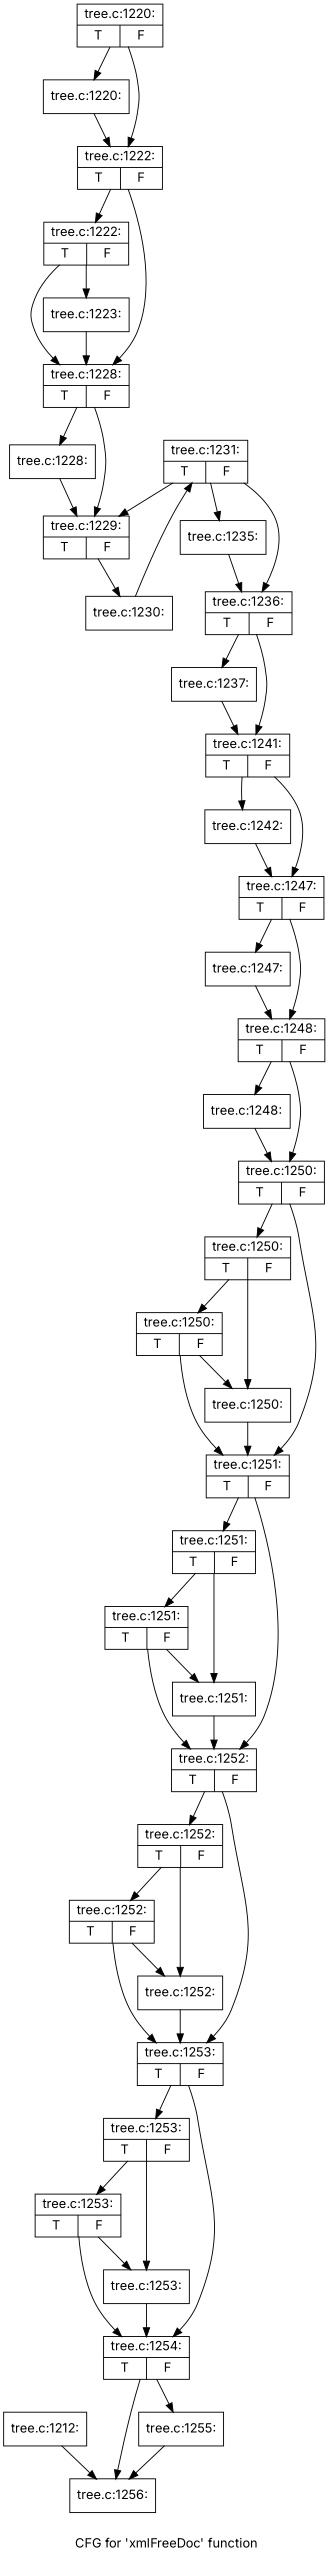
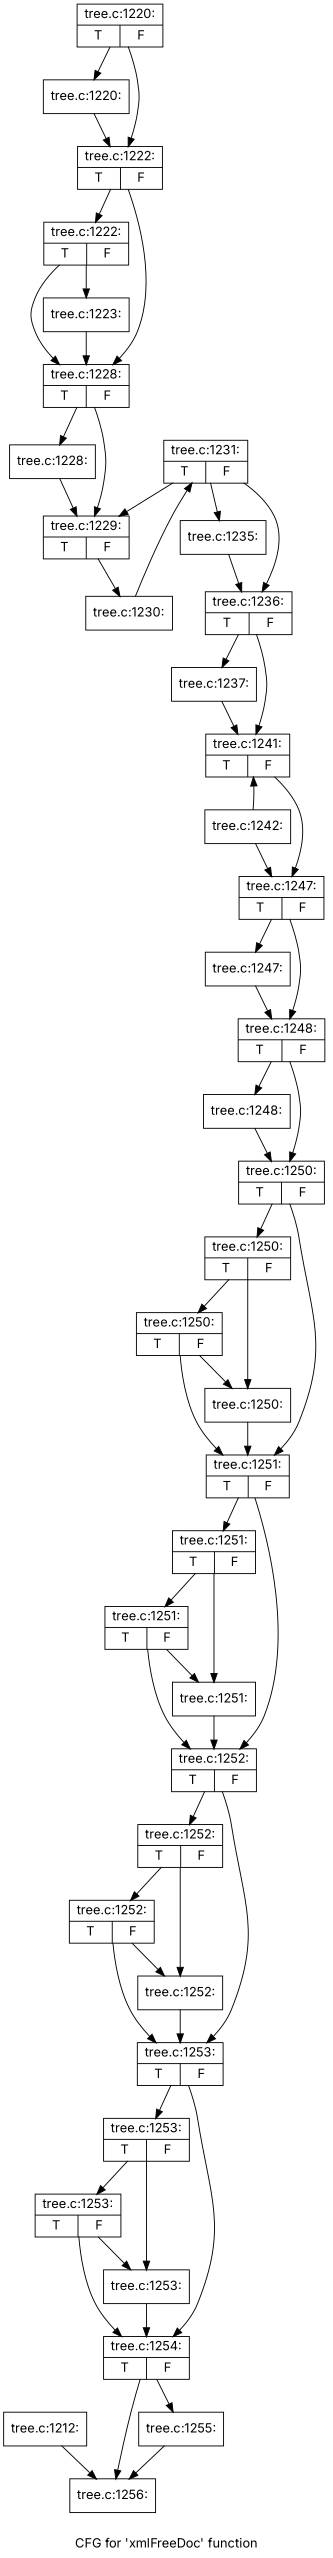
edge "tree.c:1241:" -> "tree.c:1242:": reversed
